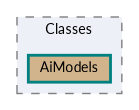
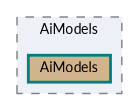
cluster "Classes": label "Classes" -> "AiModels"
